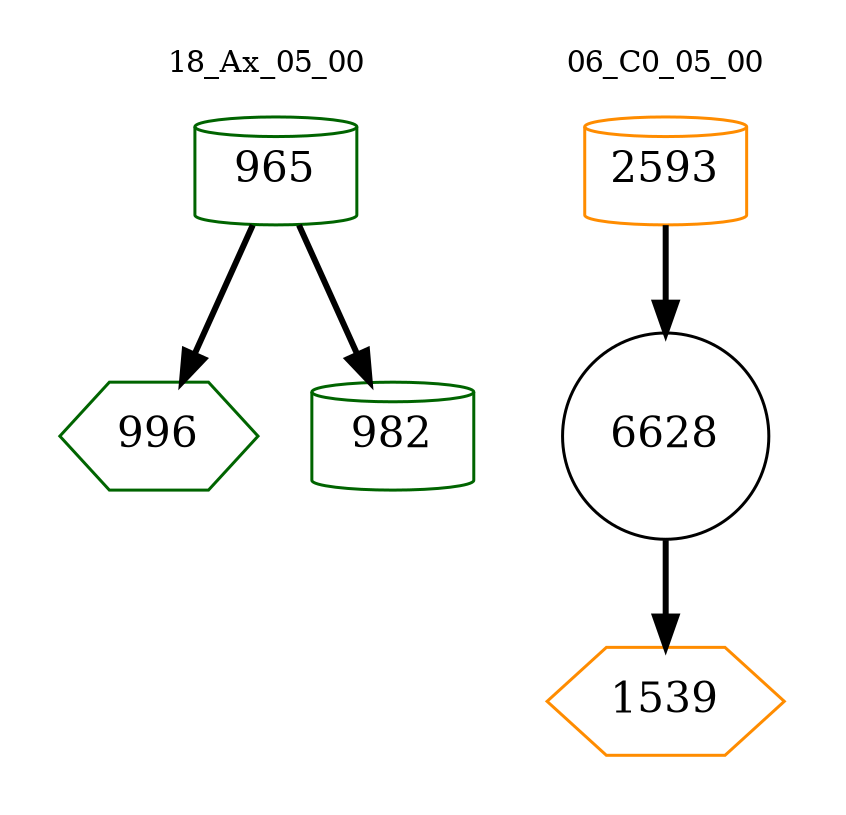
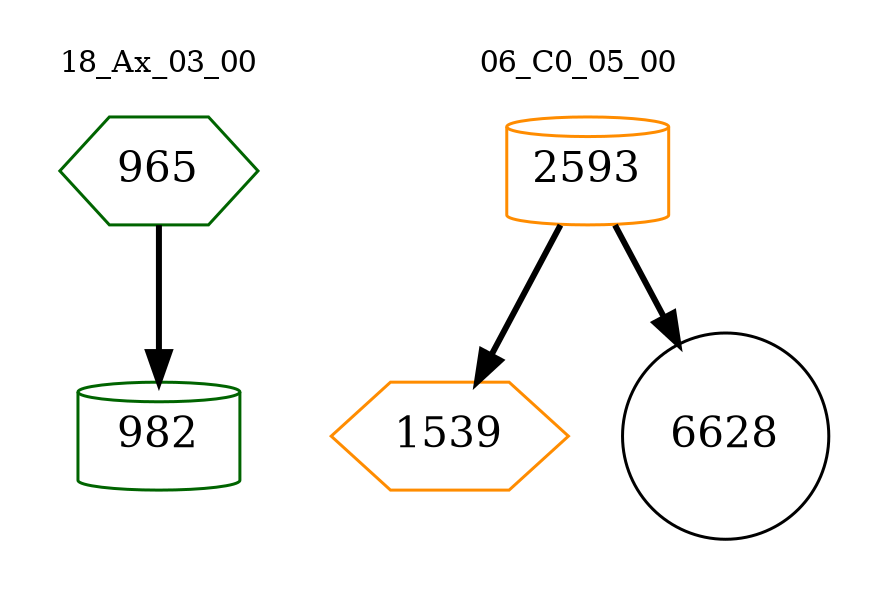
cluster "18_Ax_05_00": label "18_Ax_05_00" -> "18_Ax_03_00"
node "965": shape cylinder -> hexagon
node "996": removed
edge "6628" -> "1539": now "2593" -> "1539"
